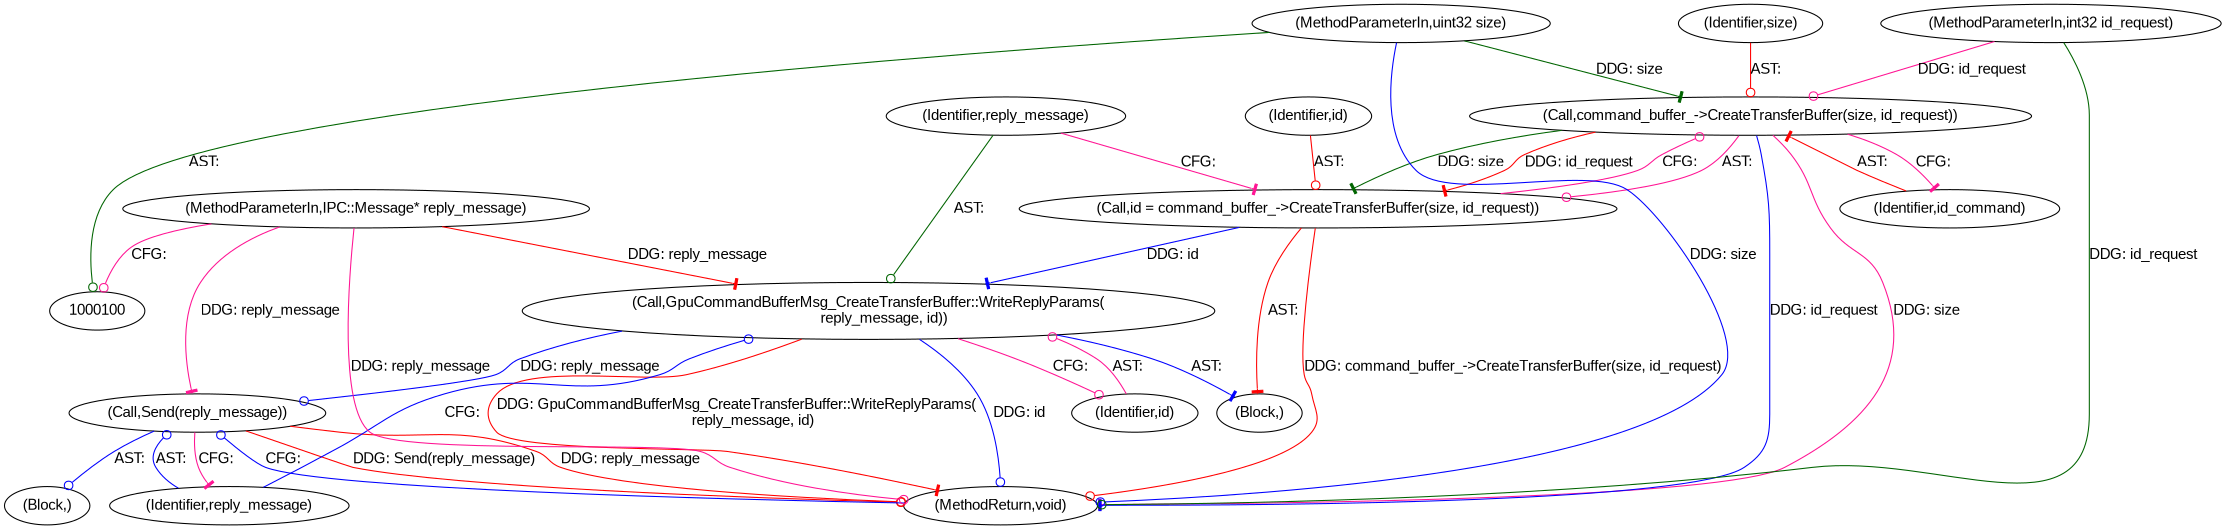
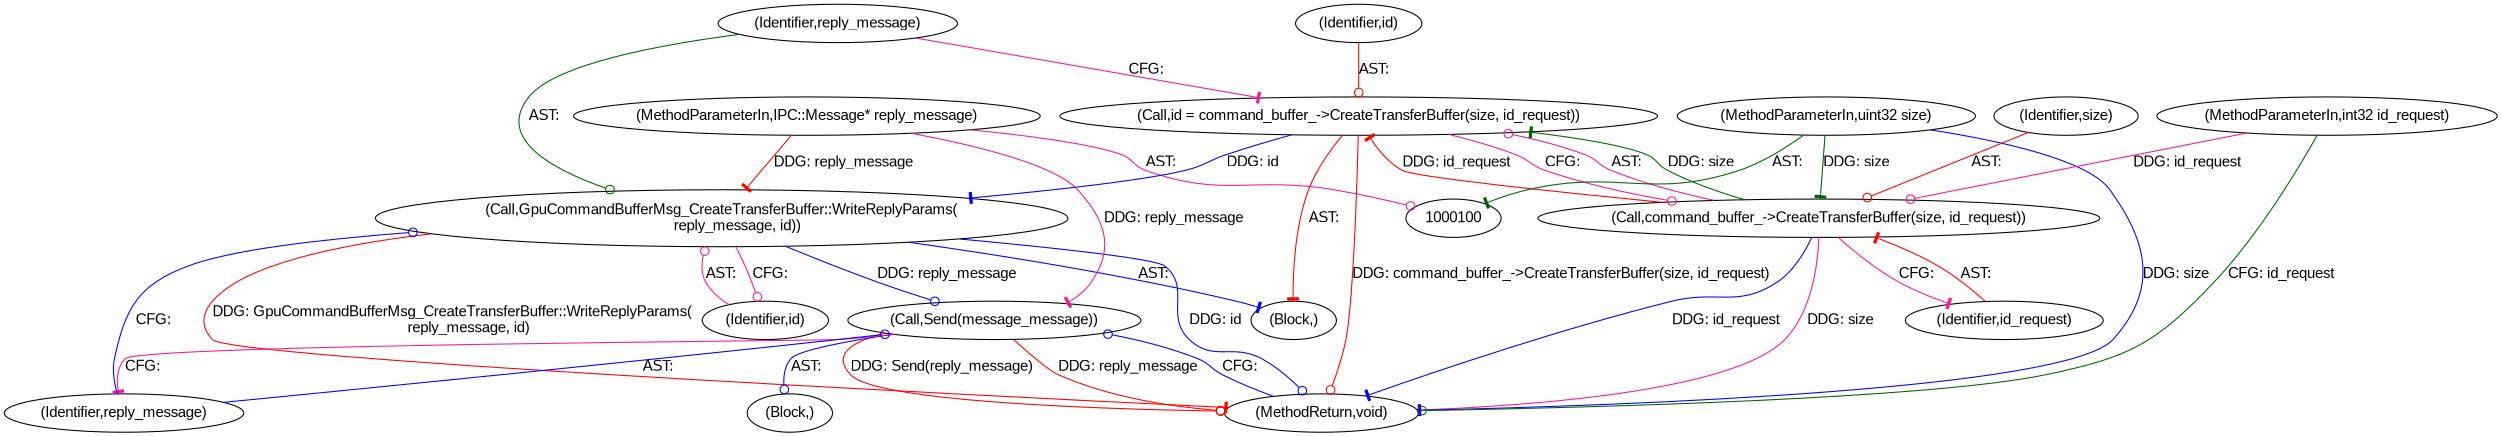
edge "(MethodParameterIn,uint32 size)" -> "1000100": arrowhead odot -> tee
node "(Identifier,id_command)": label "(Identifier,id_command)" -> "(Identifier,id_request)"
edge "(MethodParameterIn,IPC::Message* reply_message)" -> "1000100": label "CFG: " -> "AST: "
edge "(MethodParameterIn,int32 id_request)" -> "(MethodReturn,void)": label "DDG: id_request" -> "CFG: id_request"
edge "(MethodParameterIn,uint32 size)" -> "(MethodReturn,void)": arrowhead odot -> tee
node "(Call,Send(reply_message))": label "(Call,Send(reply_message))" -> "(Call,Send(message_message))"
edge "(MethodParameterIn,IPC::Message* reply_message)" -> "(MethodReturn,void)": removed, label "DDG: reply_message"
